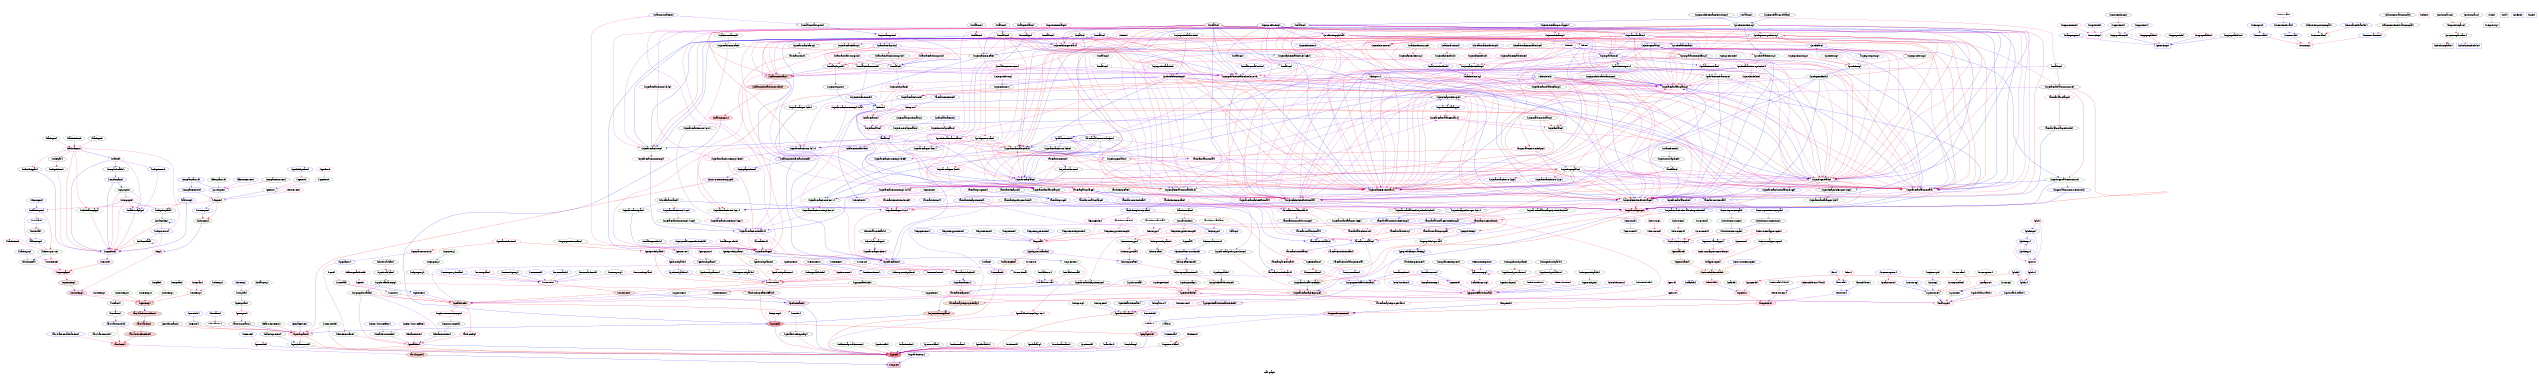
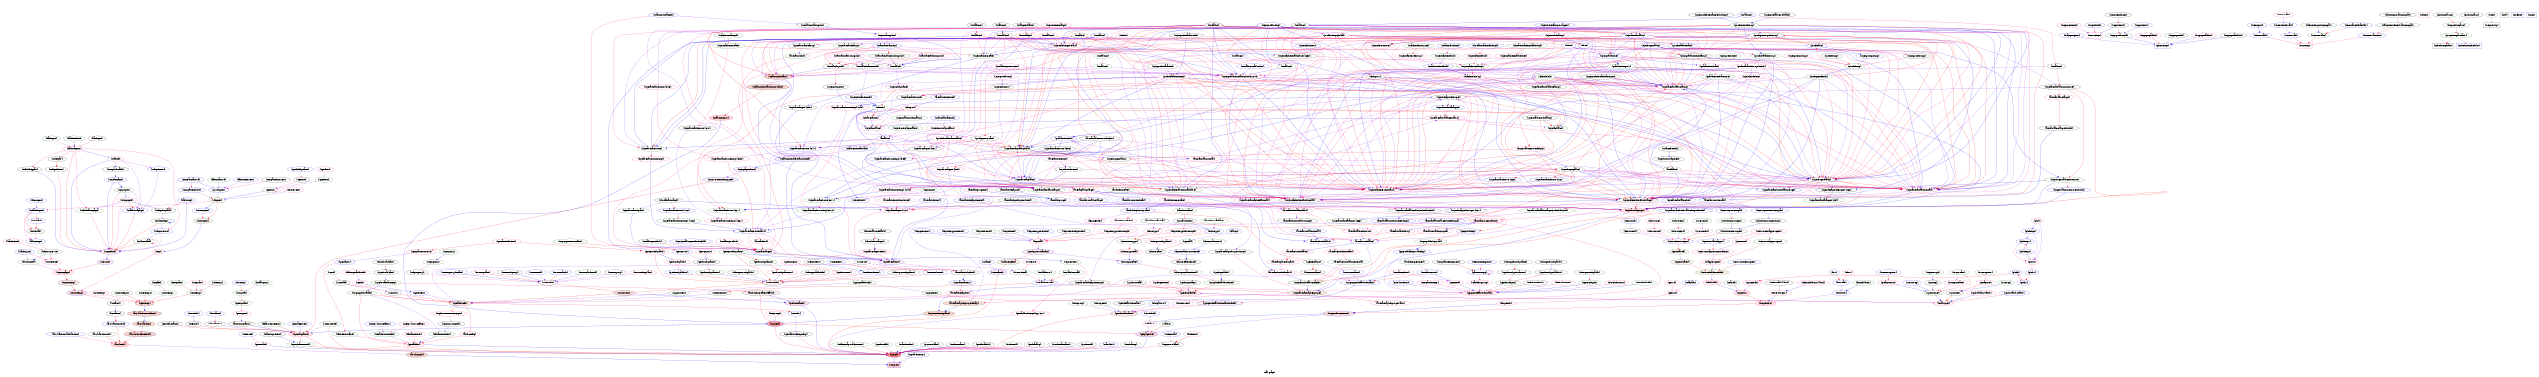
edge "{prof_gctx_try_destroy}" -> "{__je_ckh_remove}": color deeppink -> blue
edge "{__hash_open}" -> "{hdestroy.3708}": now "{__hash_open}" -> "{init_htab}"
